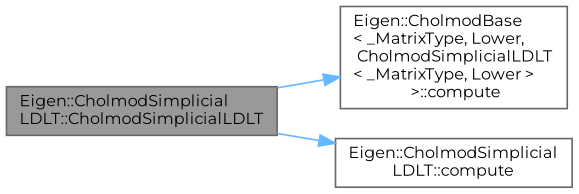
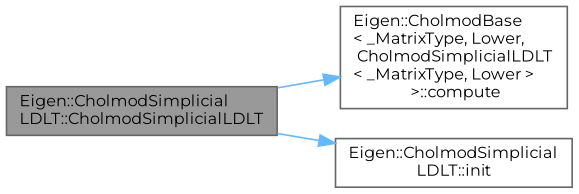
node "Eigen::CholmodSimplicial LDLT::compute": label "Eigen::CholmodSimplicial LDLT::compute" -> "Eigen::CholmodSimplicial LDLT::init"
